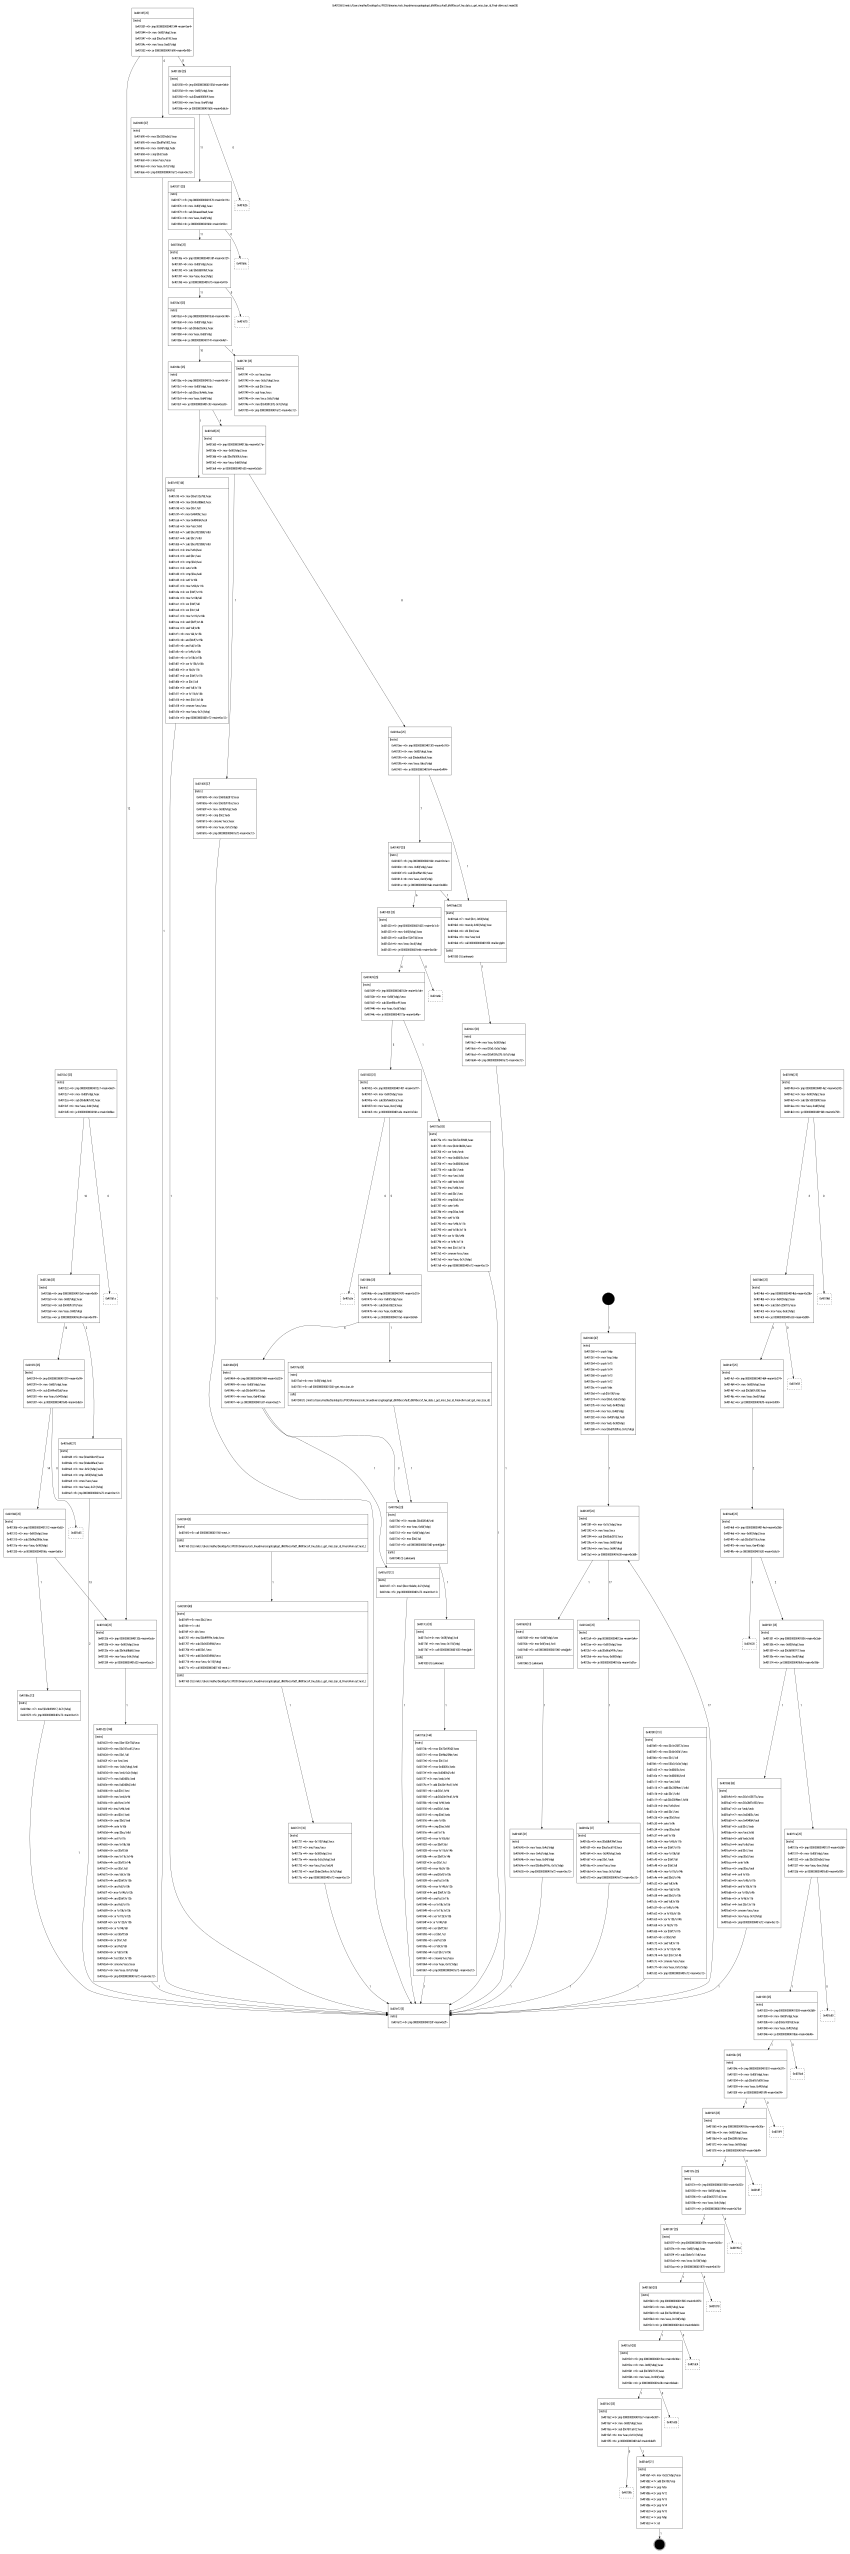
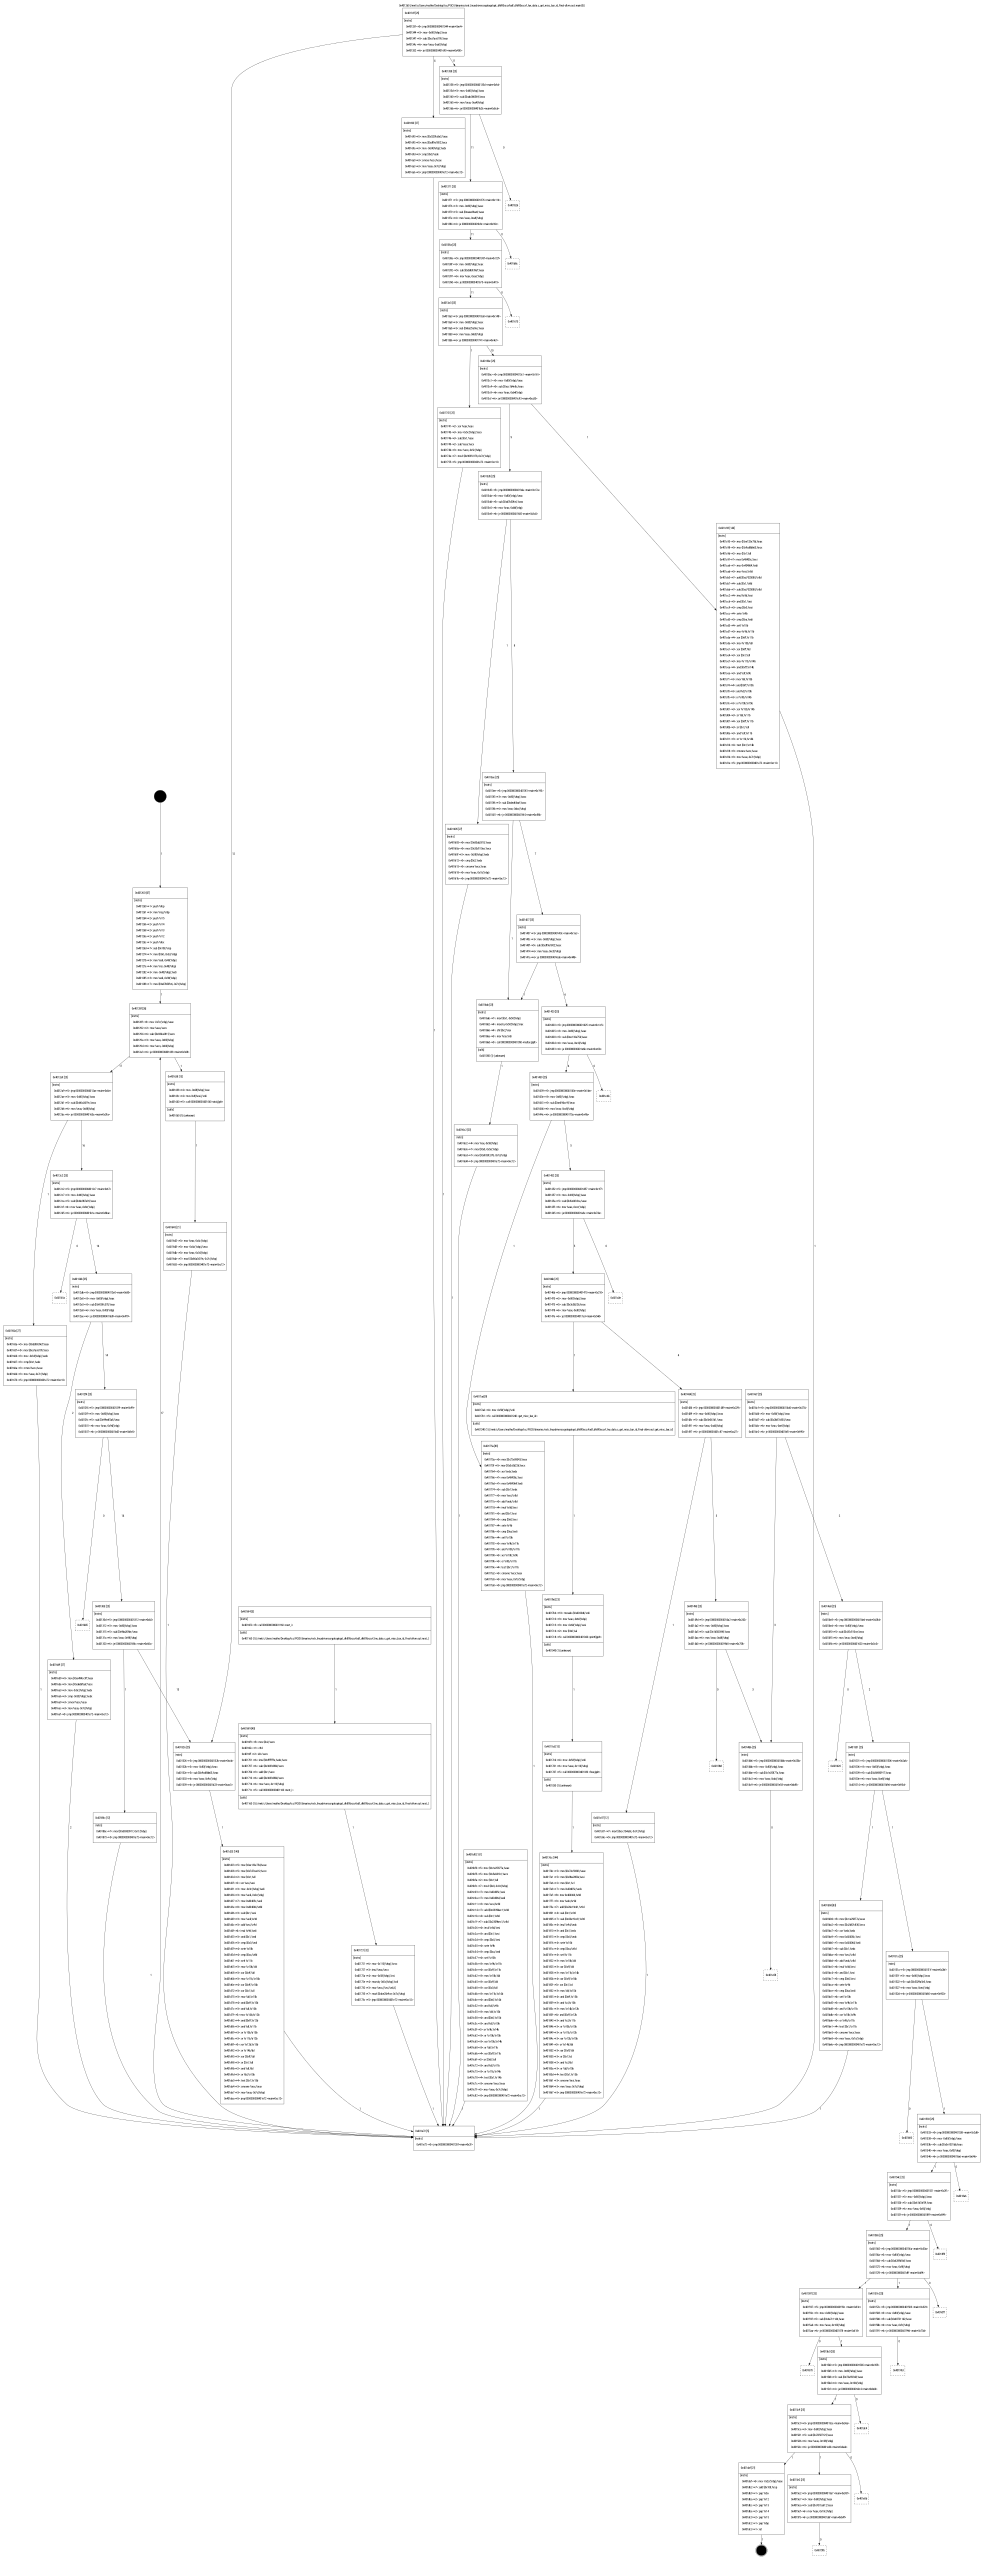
edge "0x4012a9 [25]" -> "0x4012c2 [25]": added, label "16"
edge "0x401741 [25]" -> "0x401e72 [5]": added, label "1"
edge "0x4014b6 [25]" -> "0x4014cf [25]": reversed
edge "0x401484 [25]" -> "0x4017b6 [23]": now "0x401484 [25]" -> "0x40149d [25]"
edge "0x40157e [25]" -> "0x401597 [25]": now "0x401565 [25]" -> "0x401597 [25]"
edge "0x4015e2 [25]" -> "0x401daf [21]": now "0x4015c9 [25]" -> "0x401daf [21]"
